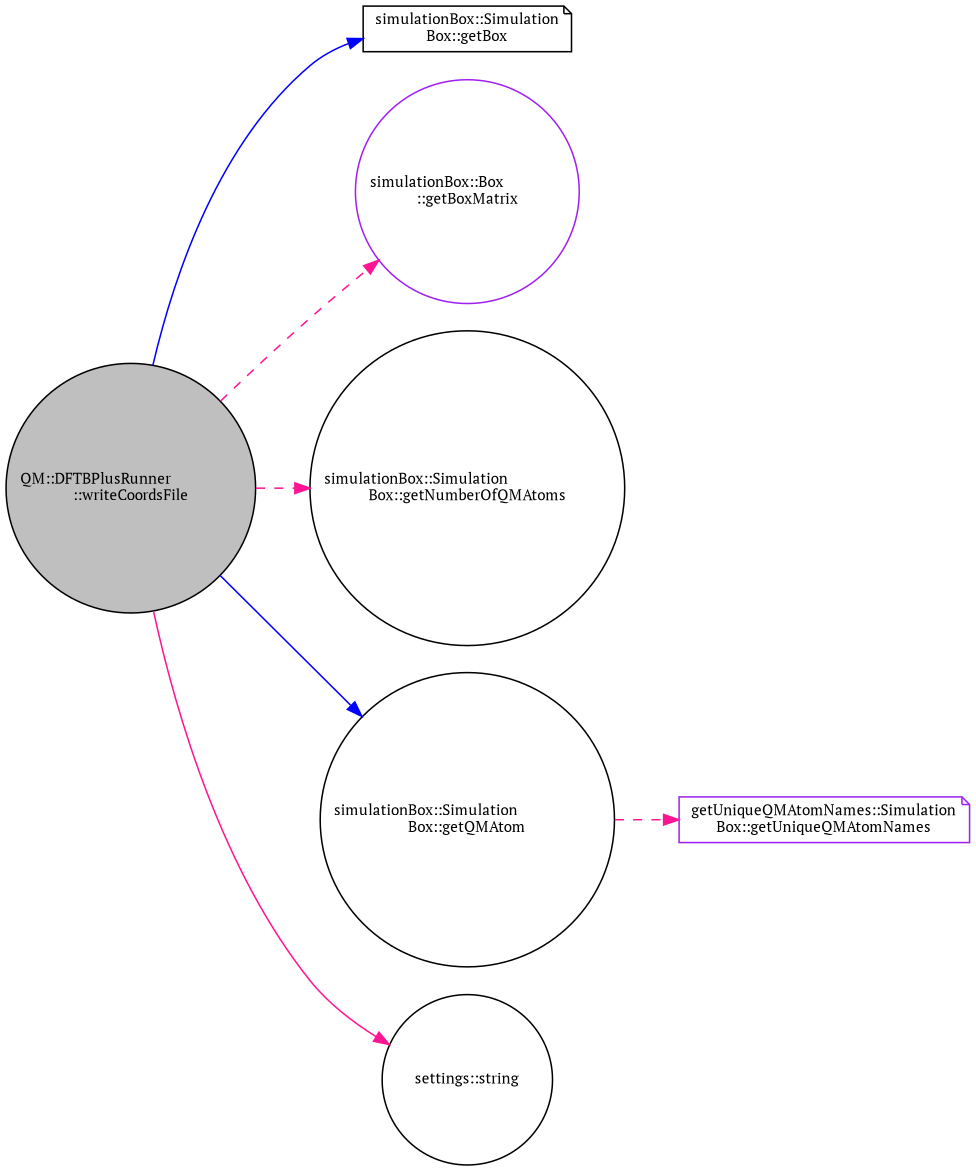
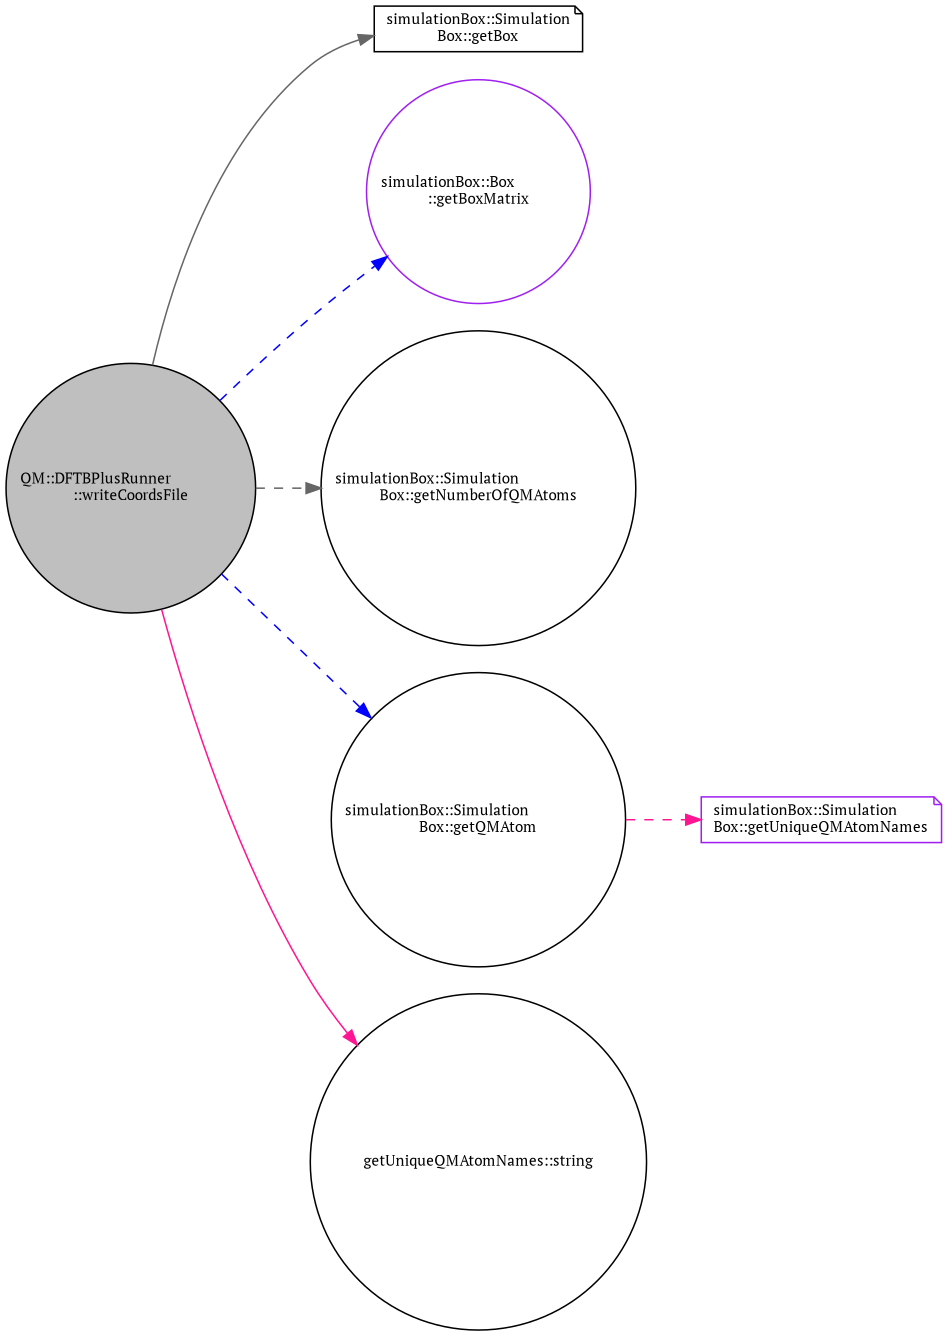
edge "QM::DFTBPlusRunner ::writeCoordsFile" -> "simulationBox::Simulation Box::getBox": color blue -> gray40
edge "QM::DFTBPlusRunner ::writeCoordsFile" -> "simulationBox::Box ::getBoxMatrix": color deeppink -> blue
edge "QM::DFTBPlusRunner ::writeCoordsFile" -> "simulationBox::Simulation Box::getNumberOfQMAtoms": color deeppink -> gray40
edge "QM::DFTBPlusRunner ::writeCoordsFile" -> "simulationBox::Simulation Box::getQMAtom": style solid -> dashed
node "getUniqueQMAtomNames::Simulation Box::getUniqueQMAtomNames": label "getUniqueQMAtomNames::Simulation Box::getUniqueQMAtomNames" -> "simulationBox::Simulation Box::getUniqueQMAtomNames"
node "settings::string": label "settings::string" -> "getUniqueQMAtomNames::string"
